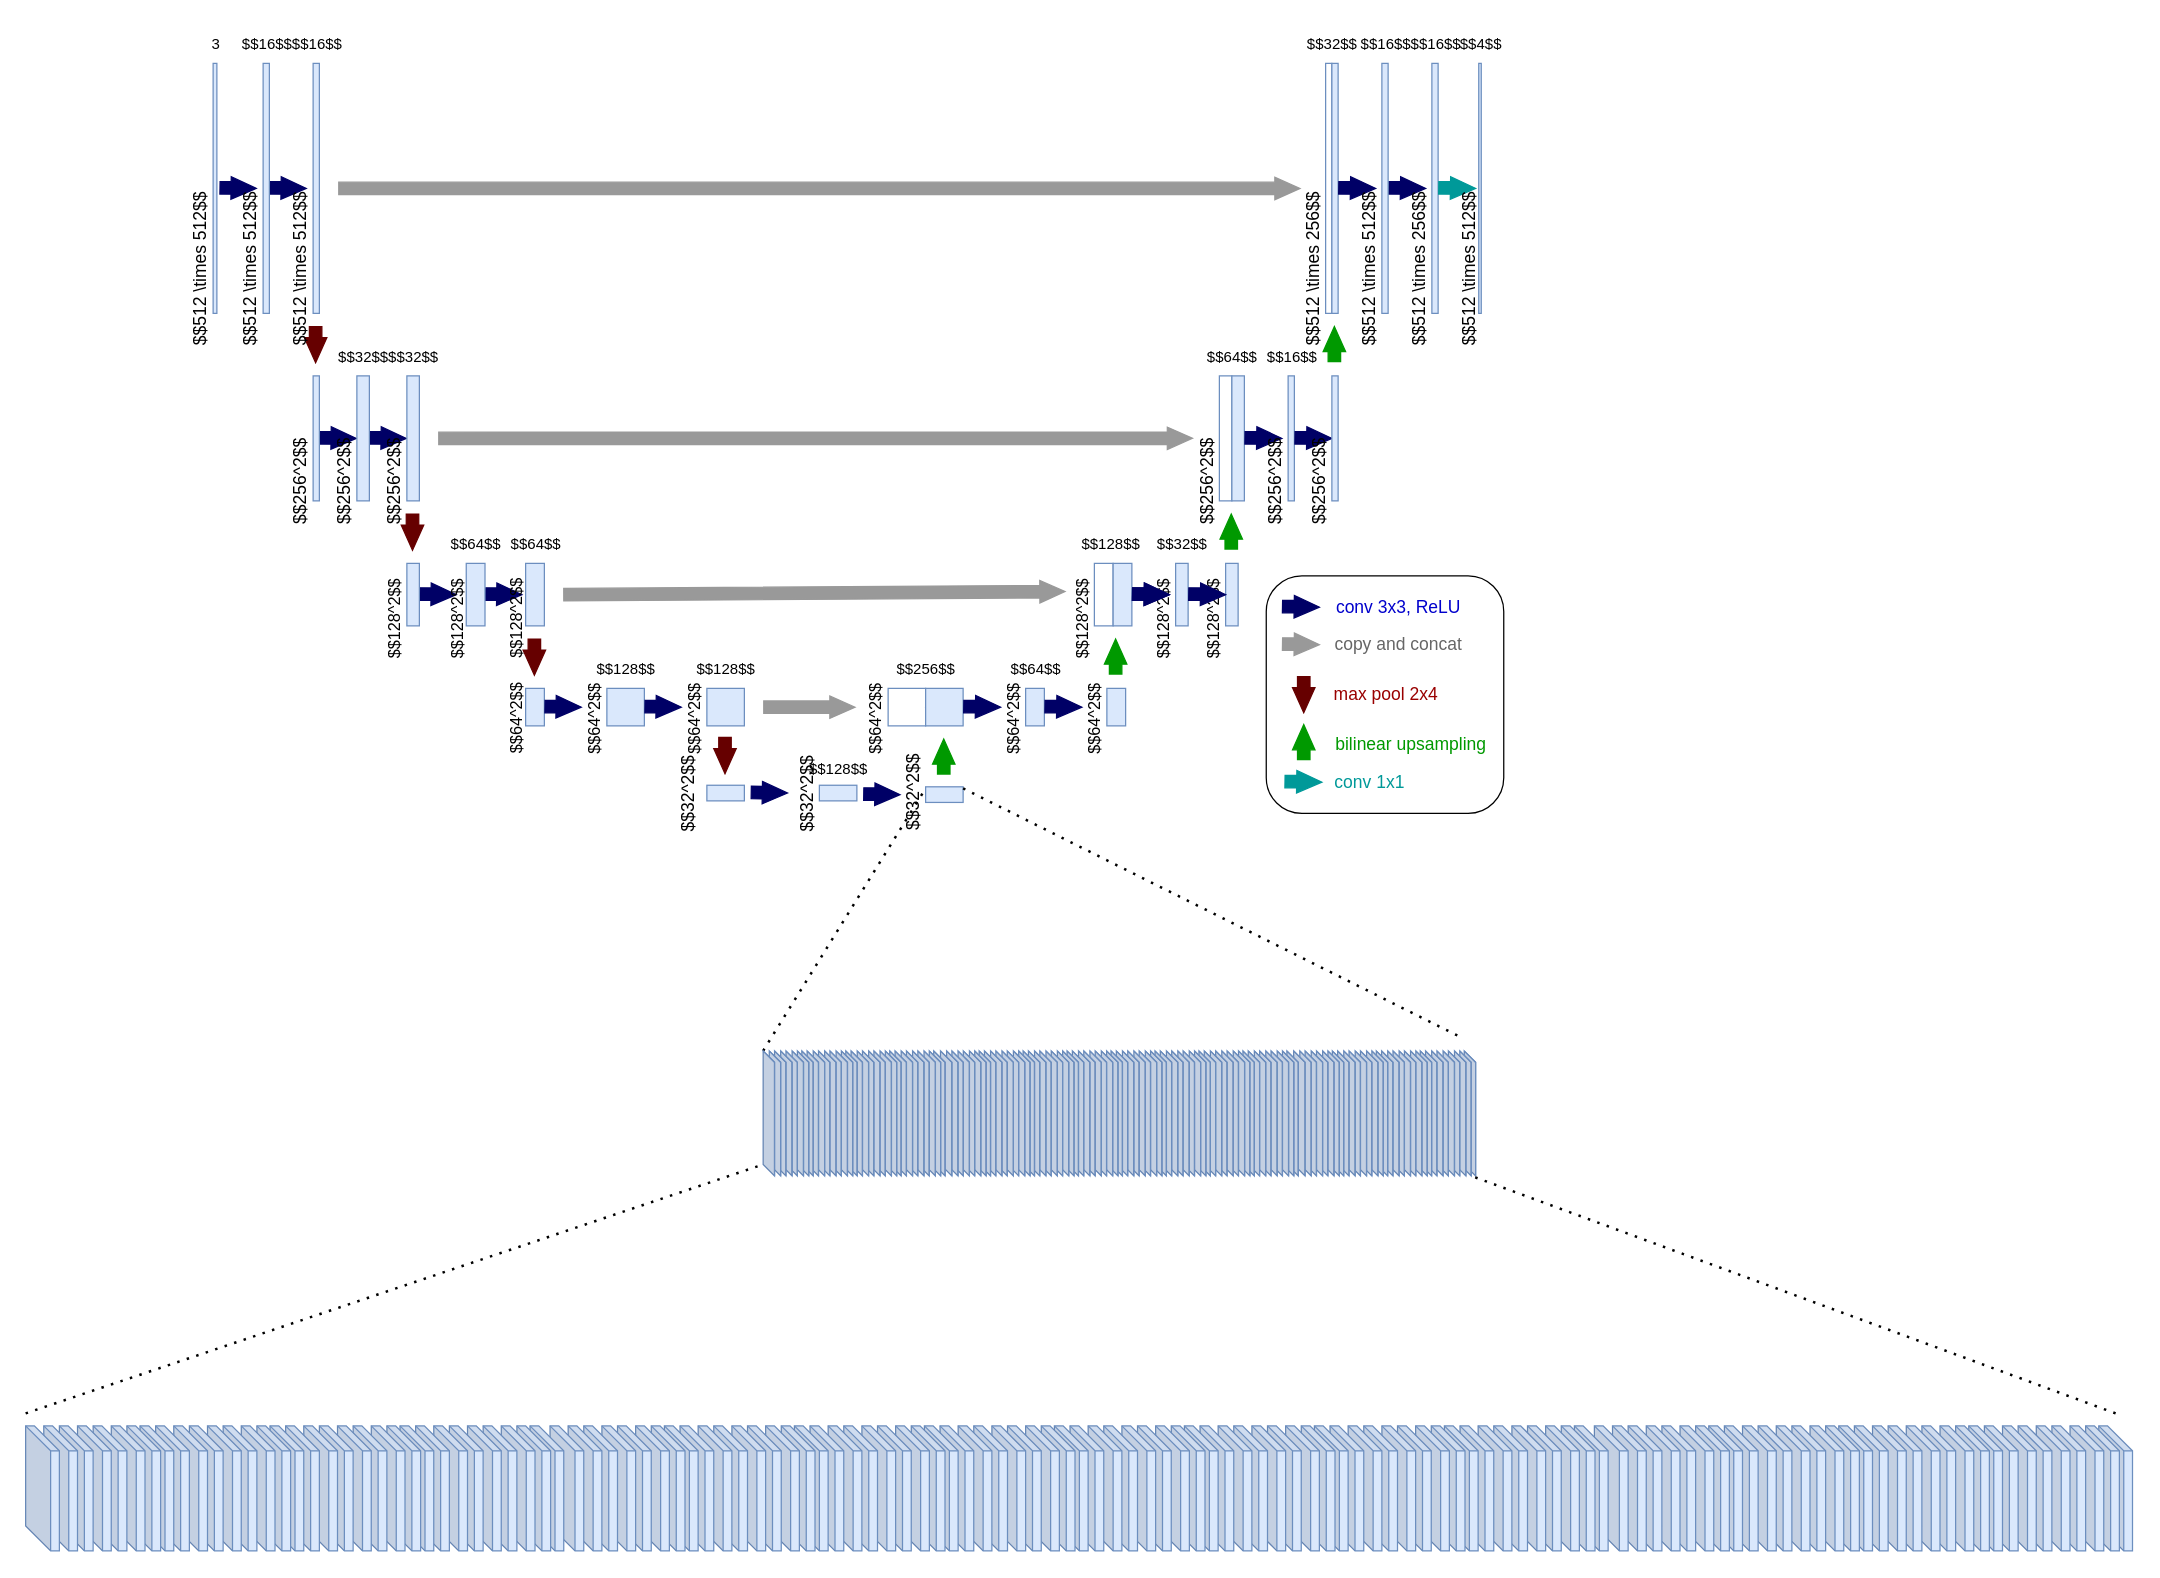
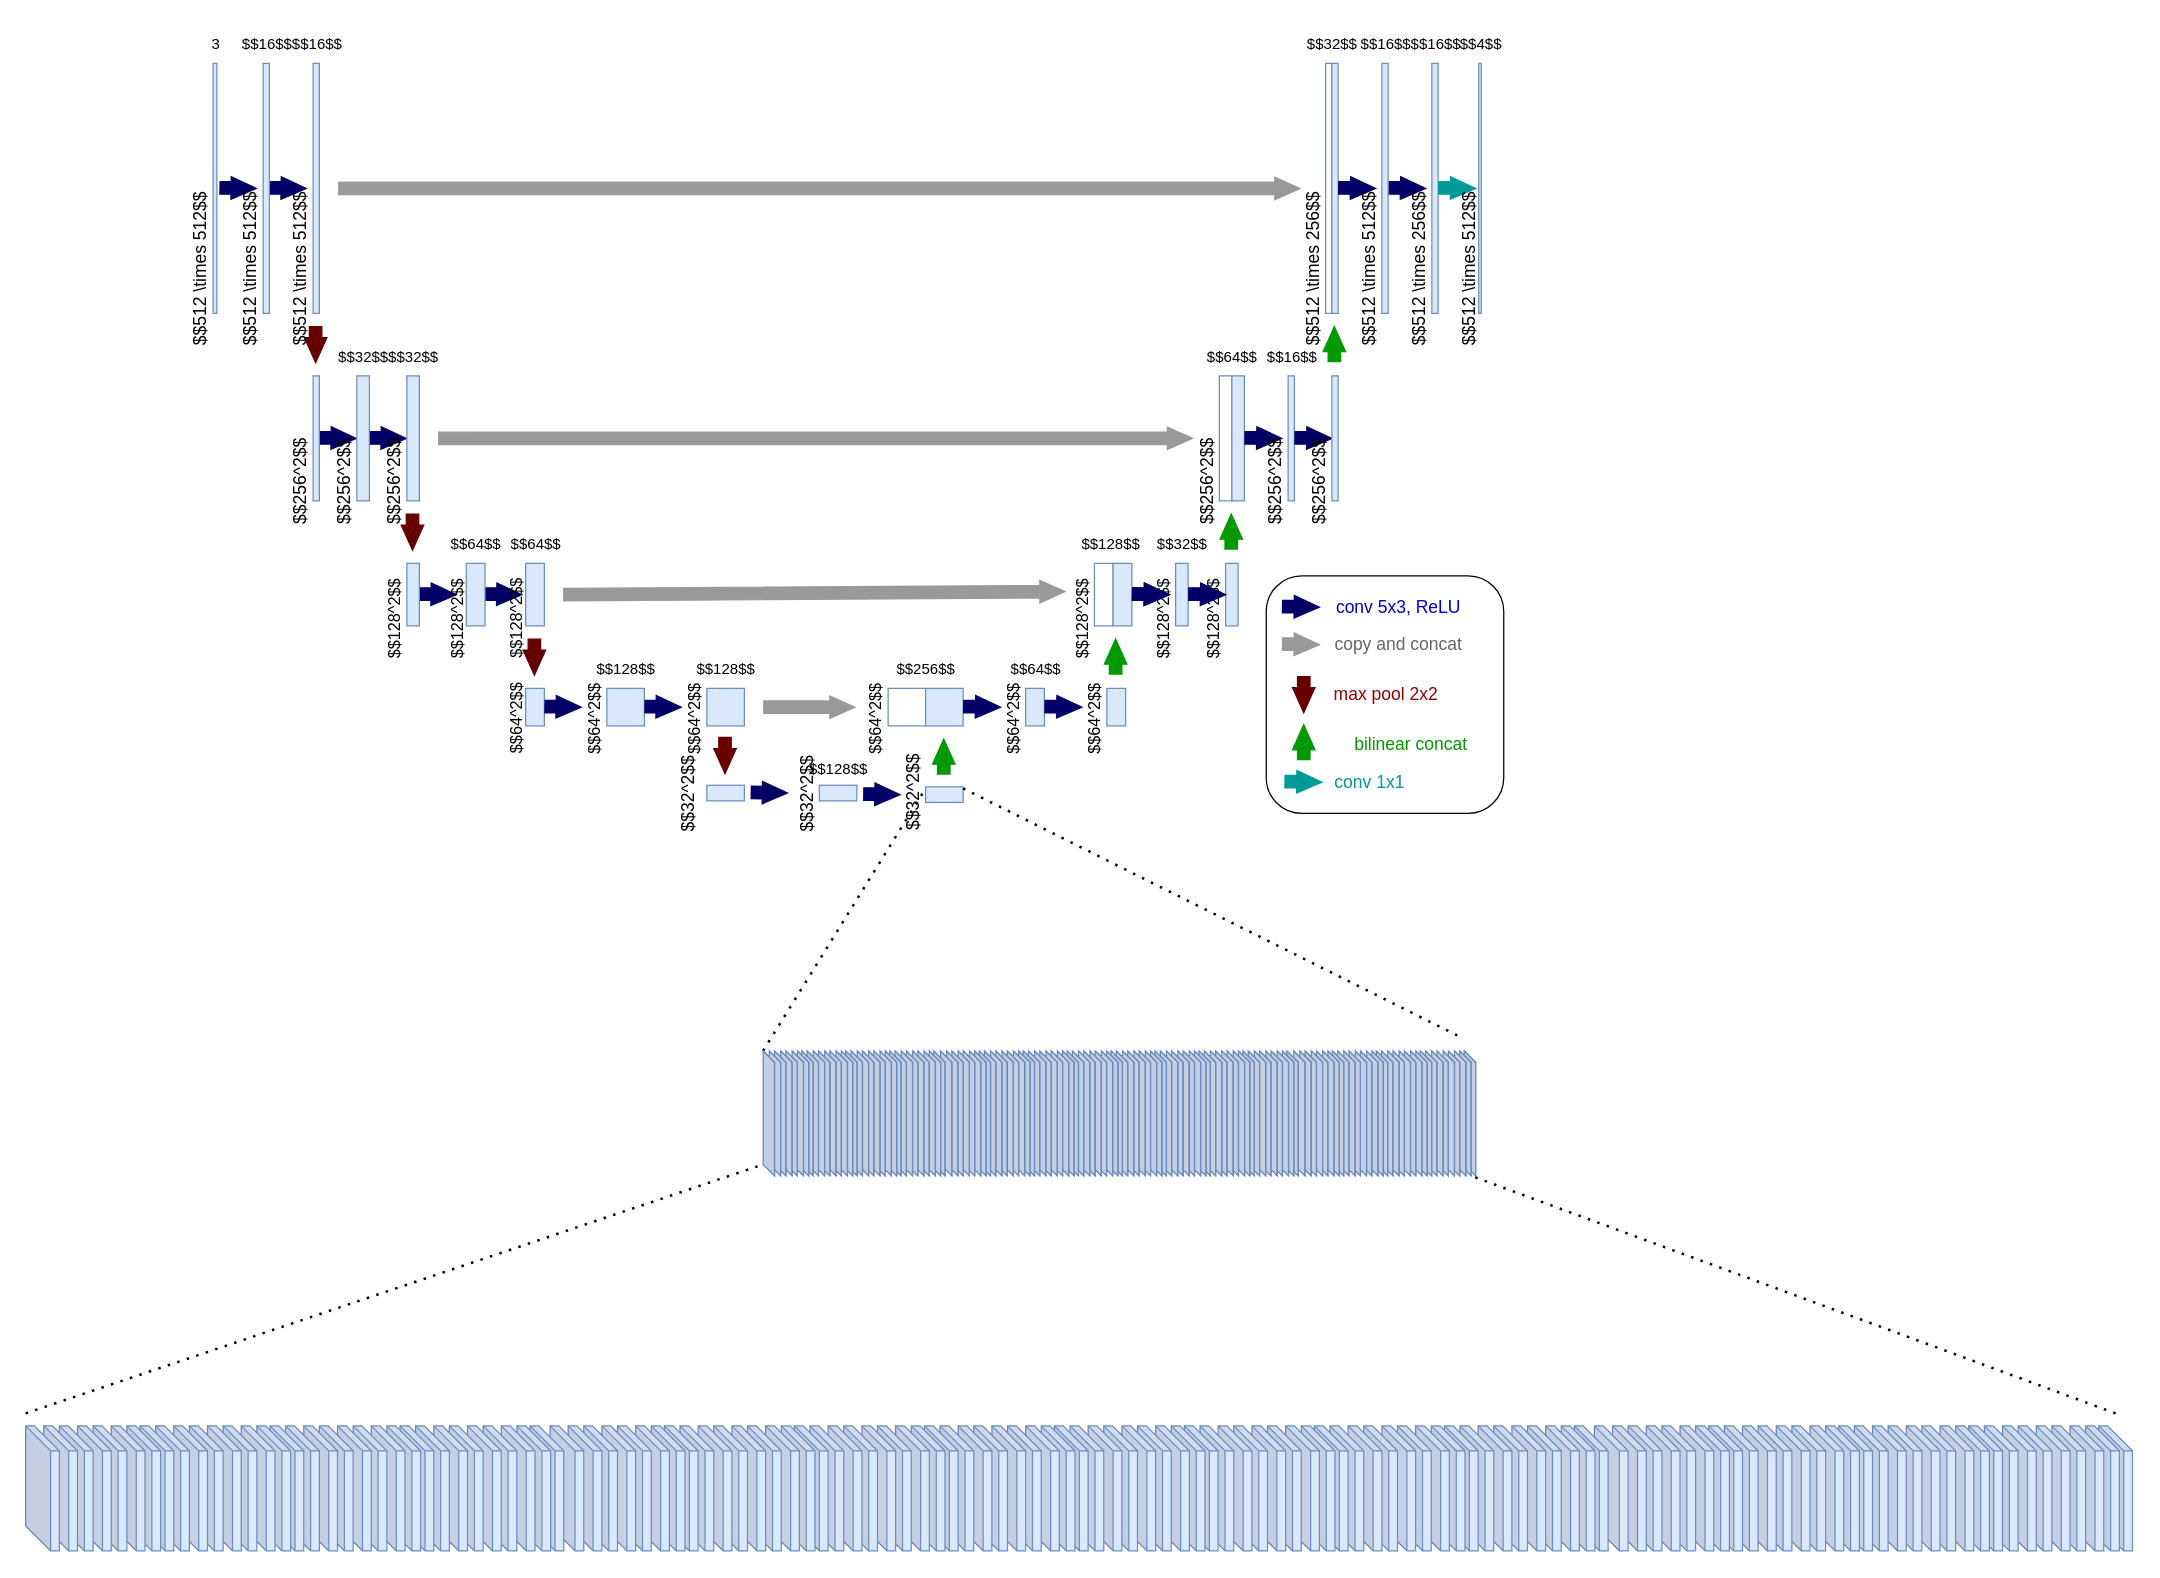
node "conv 3x3, ReLU": label "conv 3x3, ReLU" -> "conv 5x3, ReLU"
node "max pool 2x4": label "max pool 2x4" -> "max pool 2x2"
node "bilinear upsampling": label "bilinear upsampling" -> "bilinear concat"
